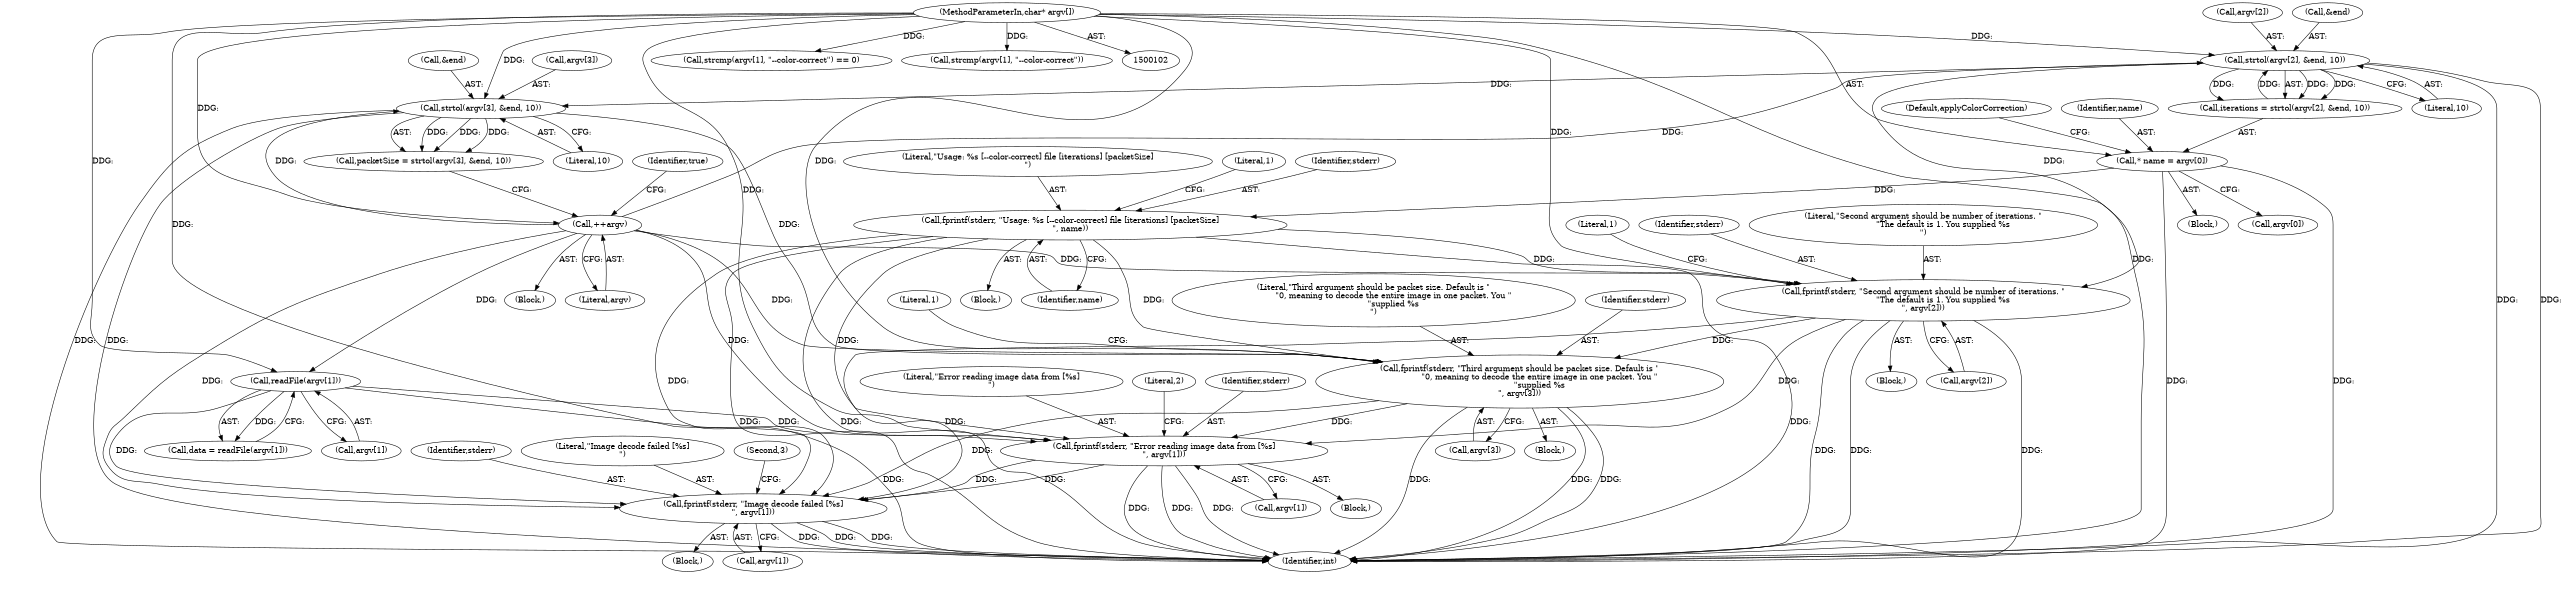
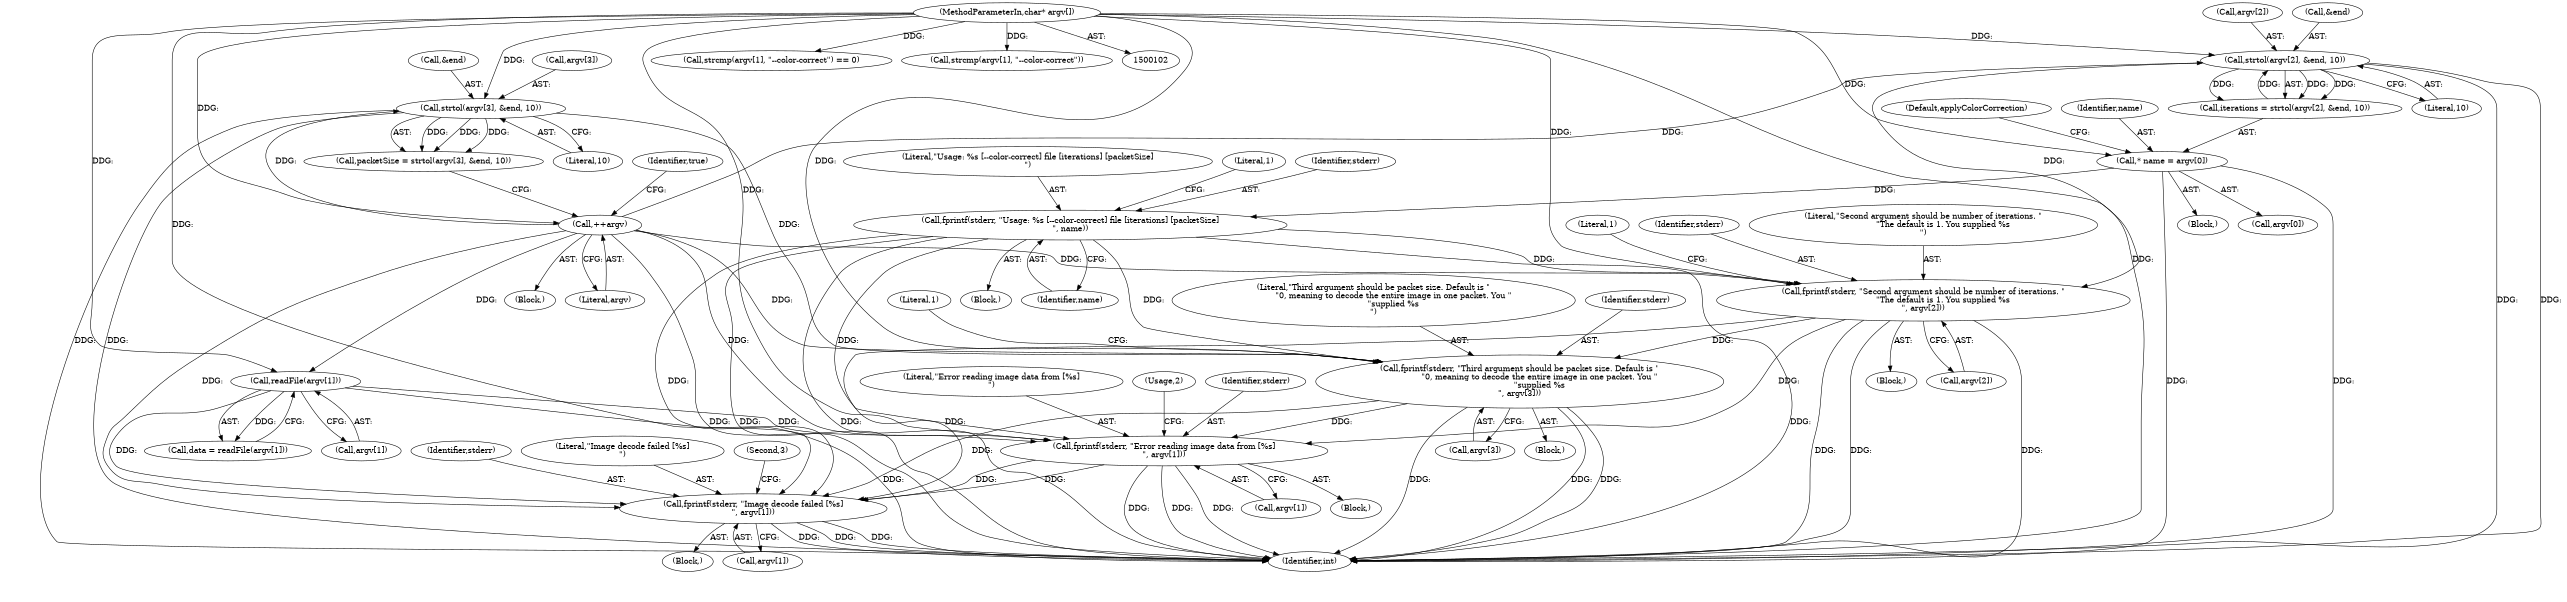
edge "(Call,strtol(argv[2], &end, 10))" -> "(Call,strtol(argv[3], &end, 10))": removed, label "DDG:"
edge "(MethodParameterIn,char* argv[])" -> "(Call,* name = argv[0])": label "AST: " -> "DDG: "
edge "(Call,* name = argv[0])" -> "(Call,argv[0])": label "CFG: " -> "AST: "
node "(Literal,2)": label "(Literal,2)" -> "(Usage,2)"
edge "(Call,++argv)" -> "(Identifier,int)": added, label "DDG:"
